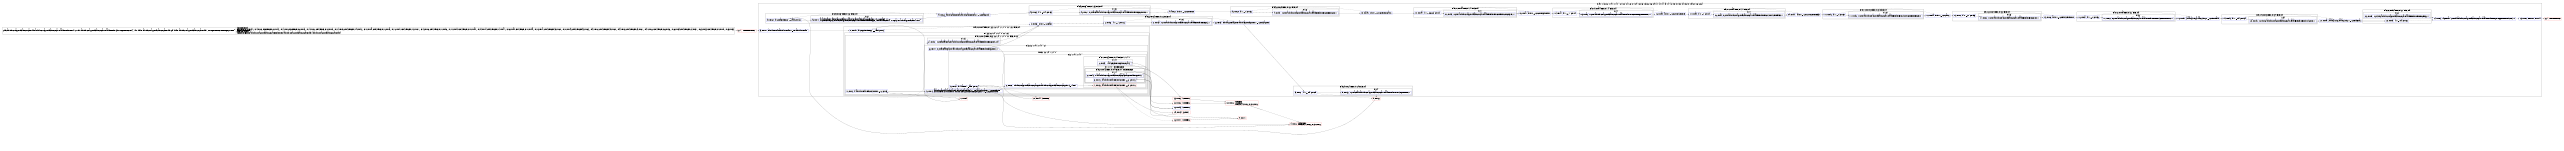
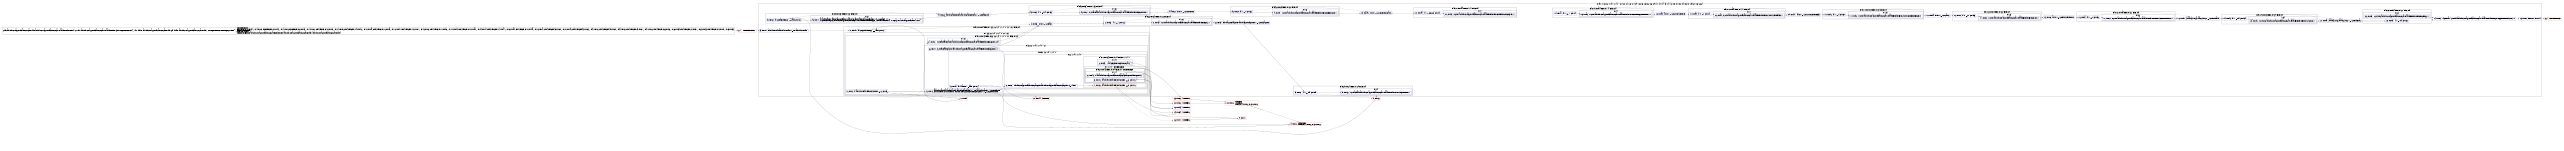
node "103: 0x00a1": removed
node "129: 0x0039": text "ACTIONS" -> "SYNTHETIC"
